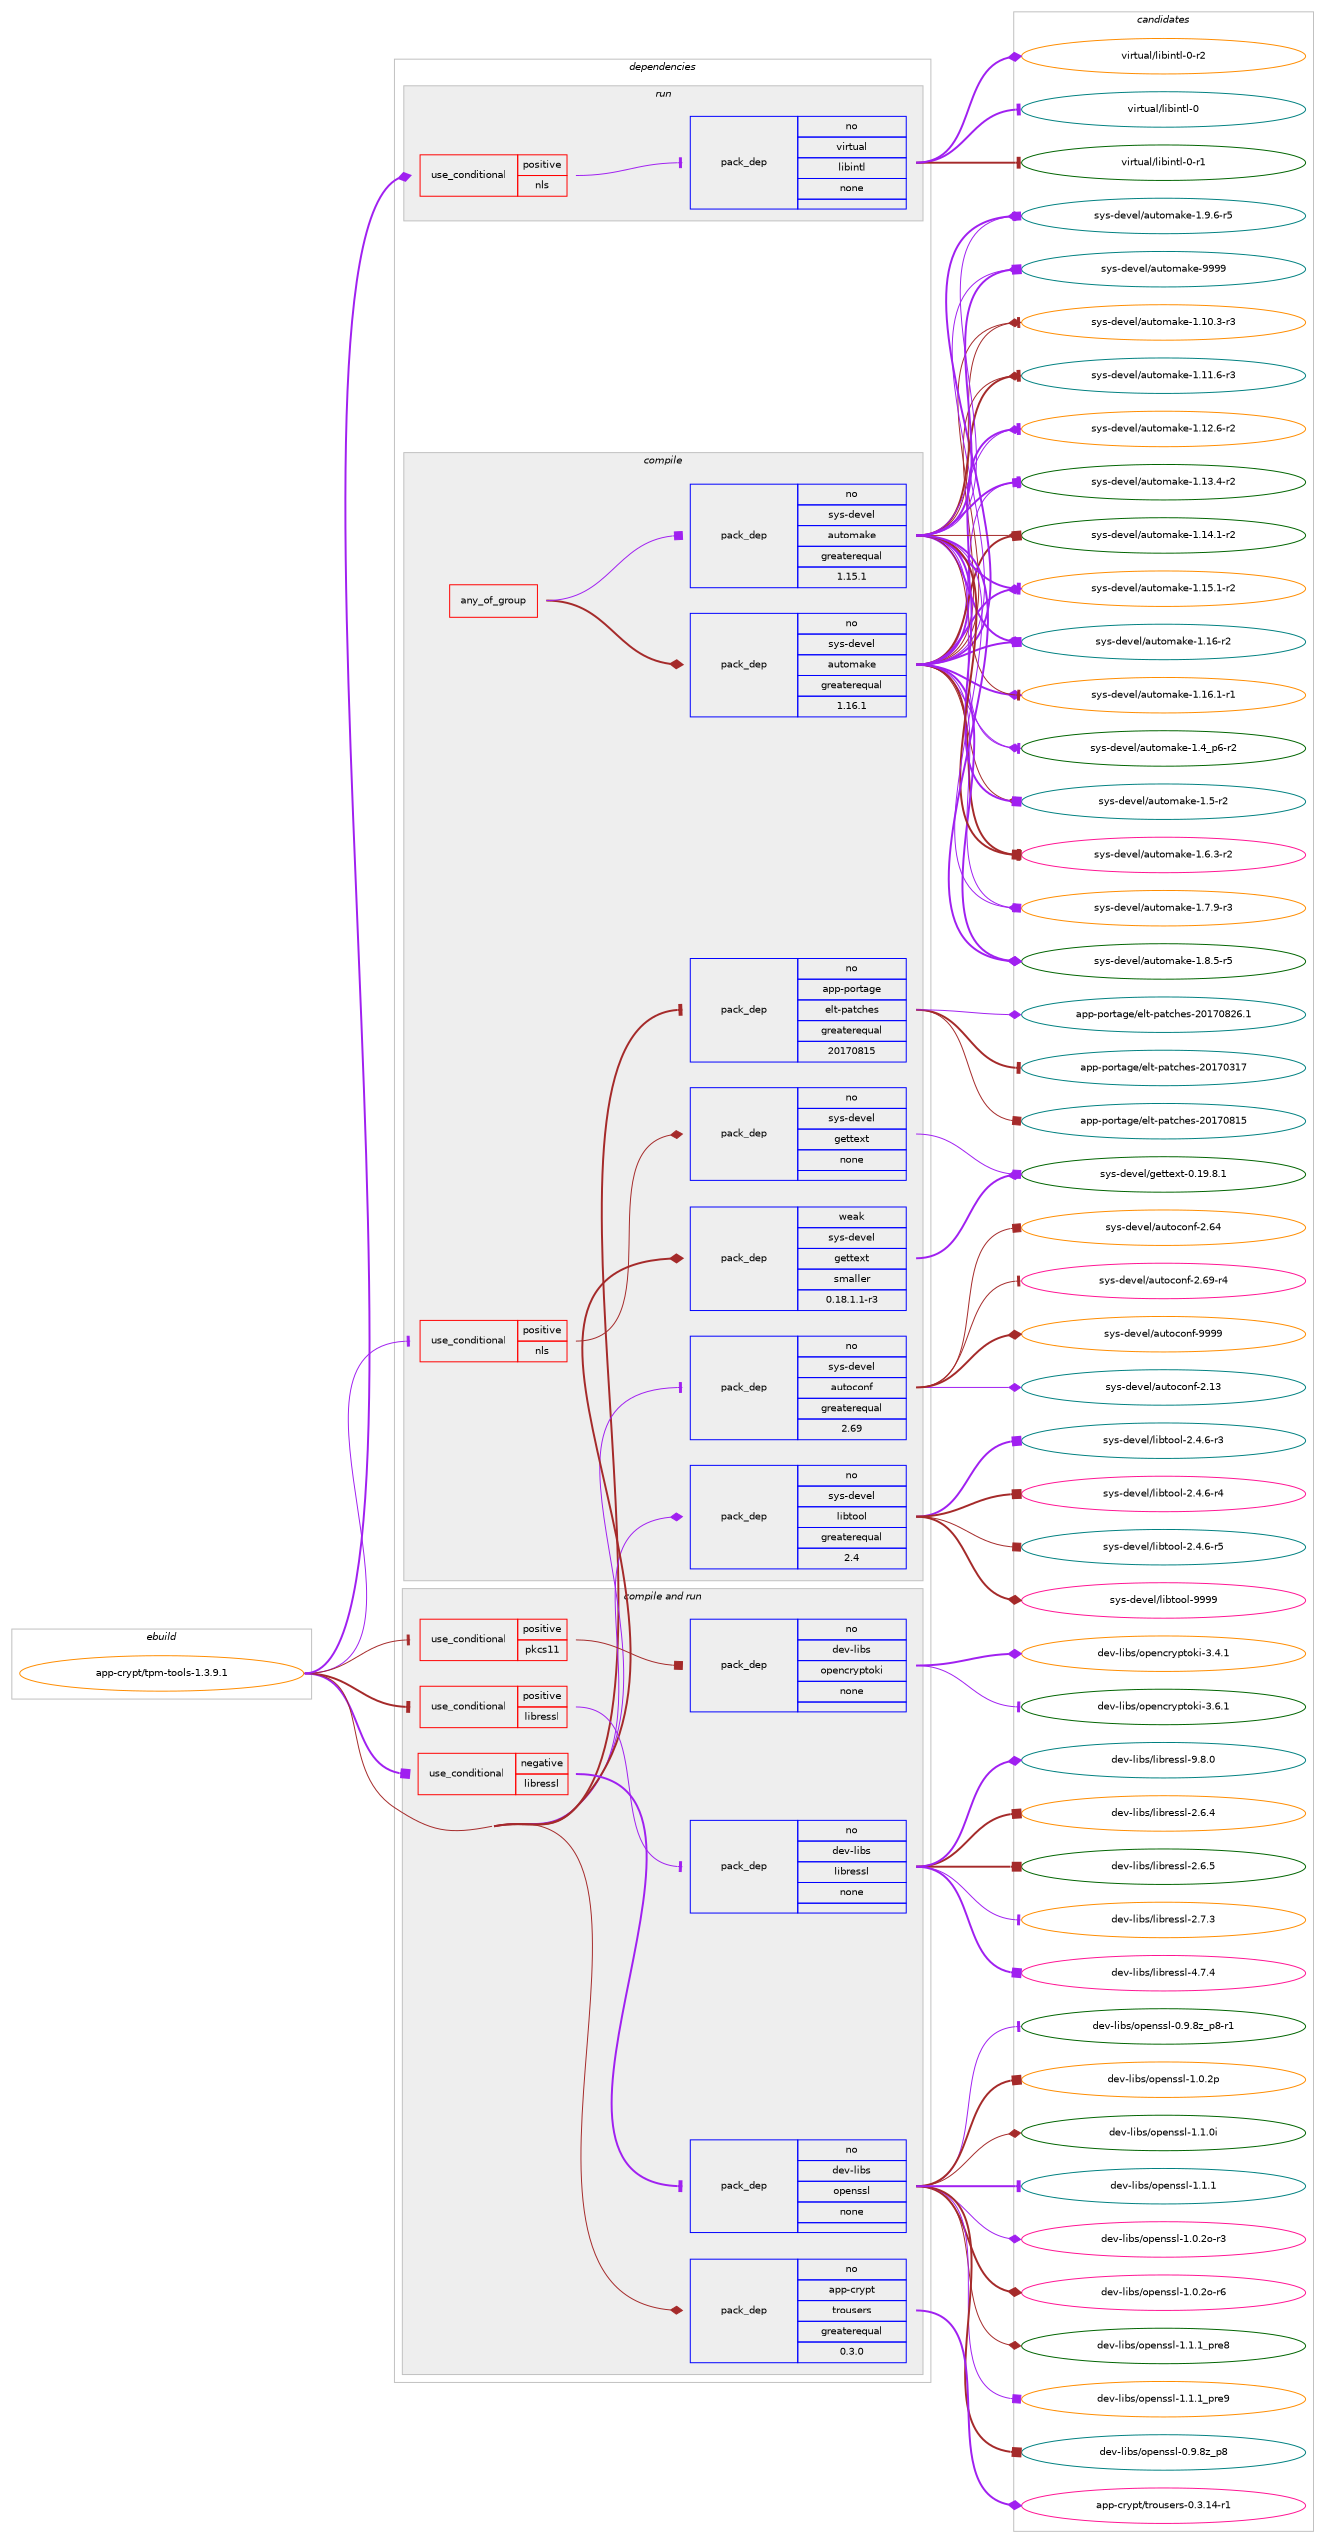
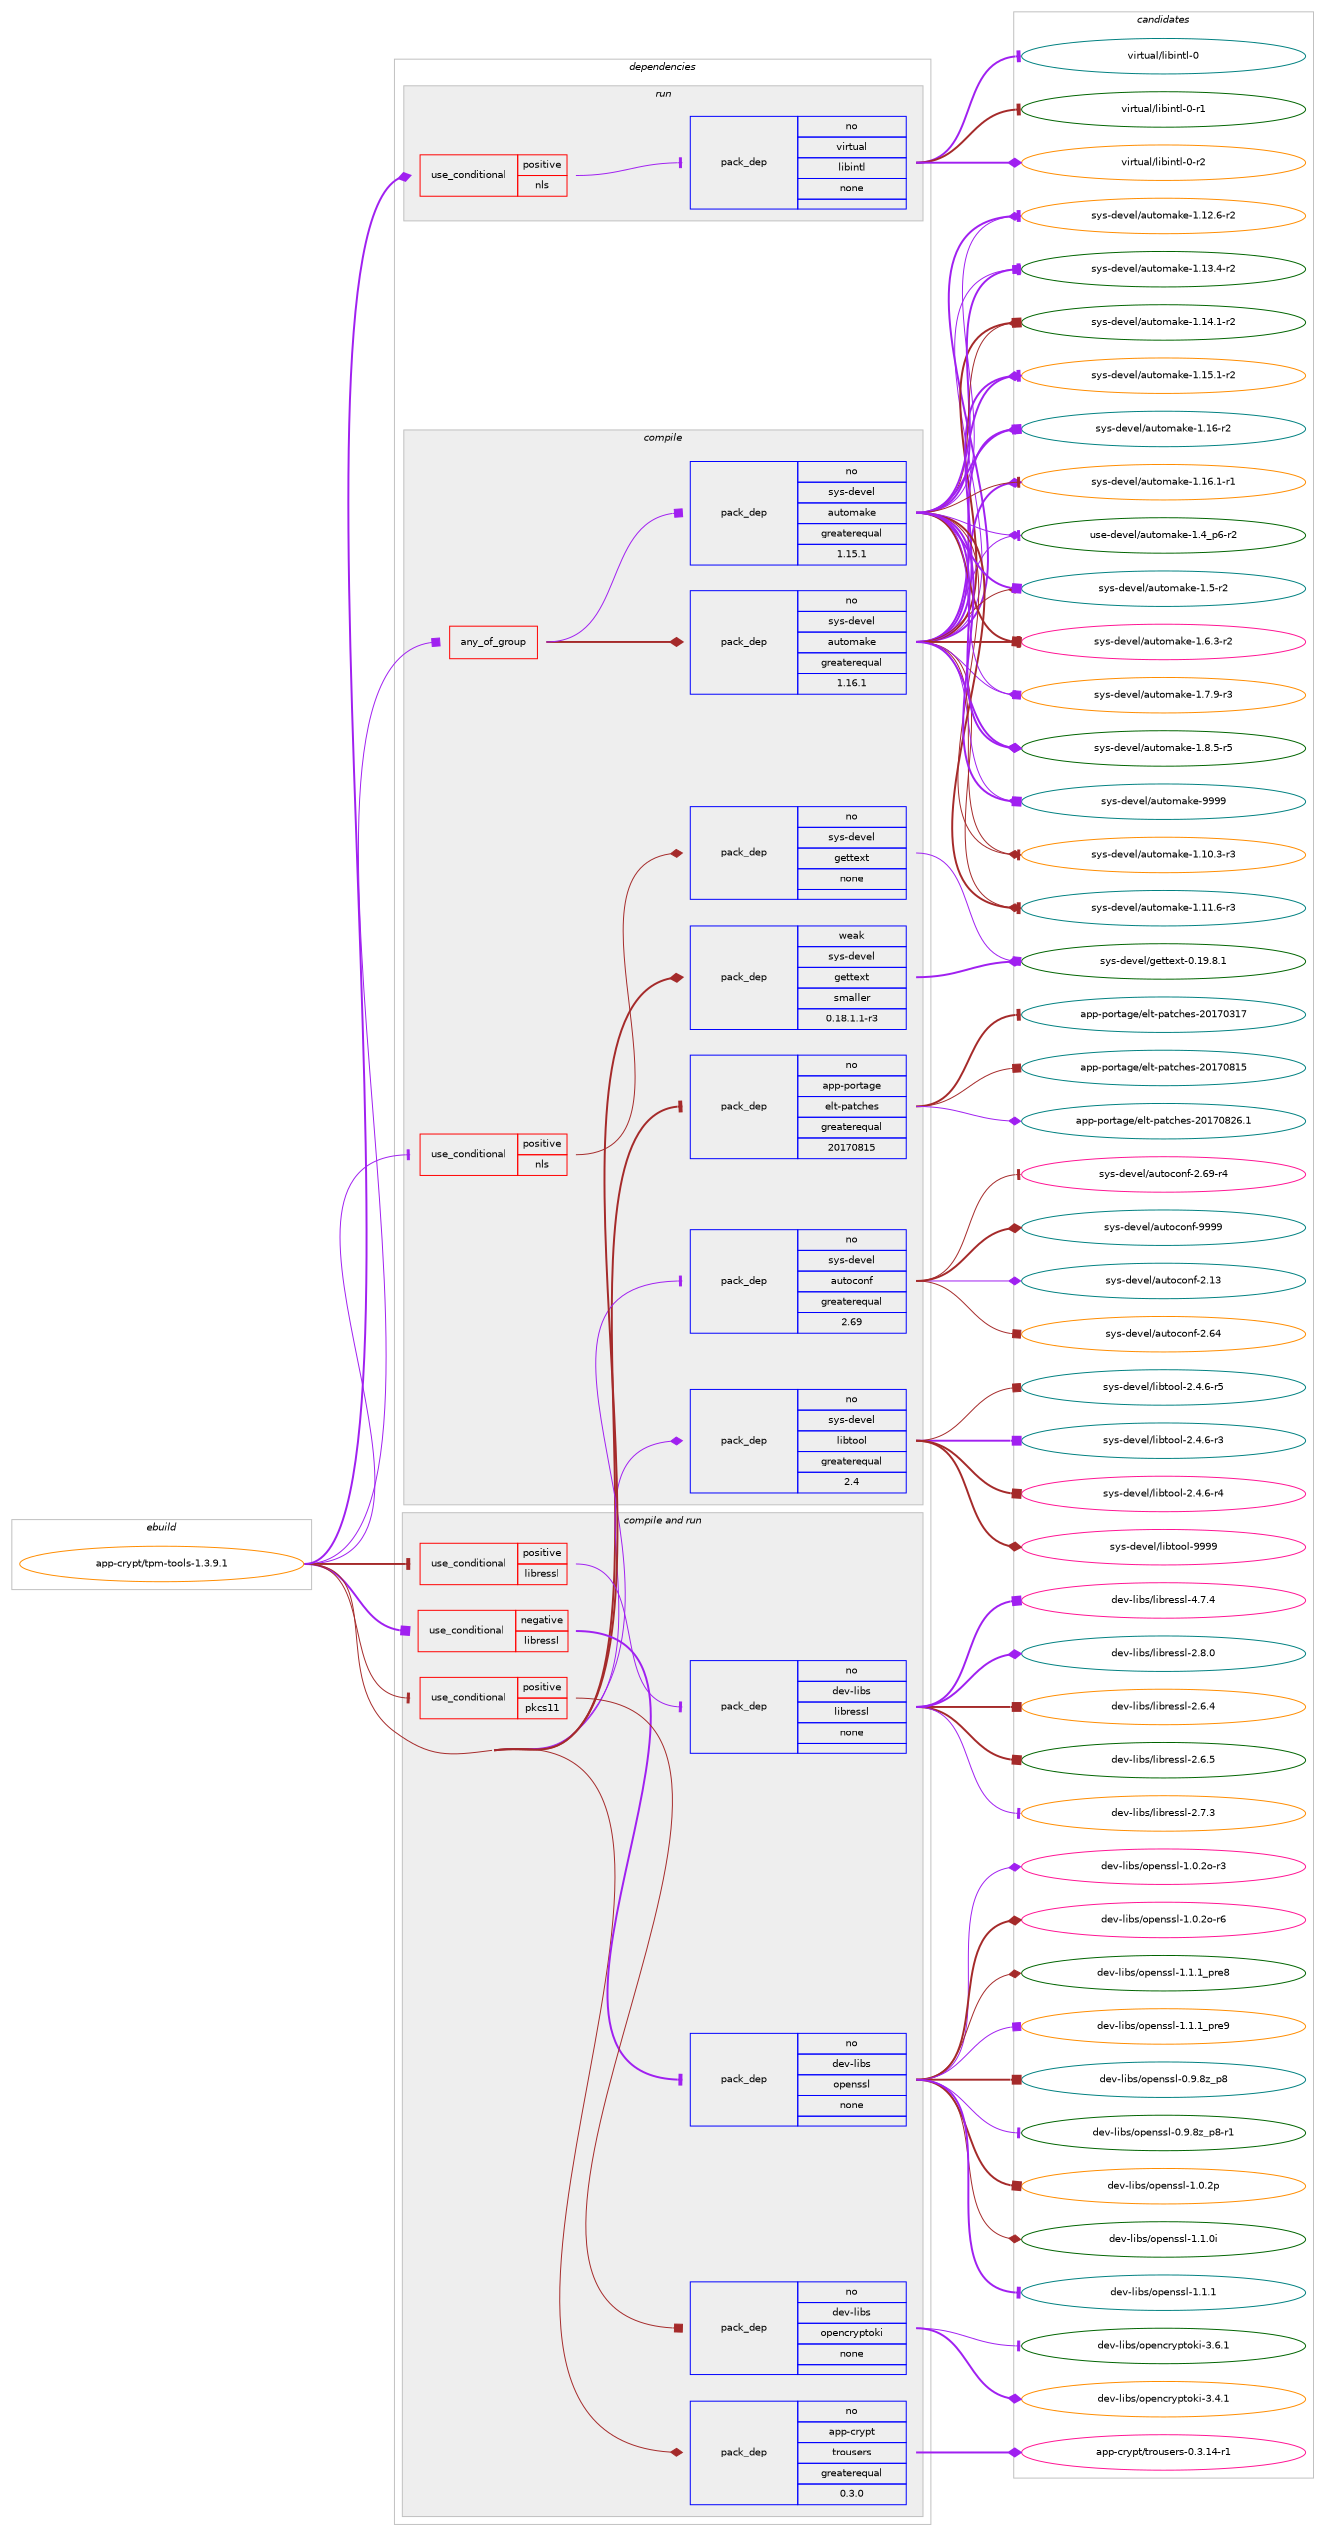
node "sys-devel/automake-1.9.6-r5": removed
node "sys-devel/automake-1.4_p6-r2": label "sys-devel/automake-1.4_p6-r2" -> "use-devel/automake-1.4_p6-r2"
edge "app-crypt/tpm-tools-1.3.9.1" -> "any_of_group": added
node "sys-devel/autoconf-9999": color darkorange -> teal
node "dev-libs/libressl-9.8.0": label "dev-libs/libressl-9.8.0" -> "dev-libs/libressl-2.8.0"
